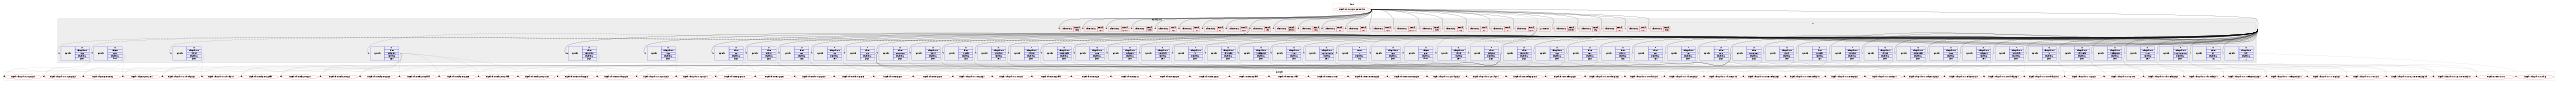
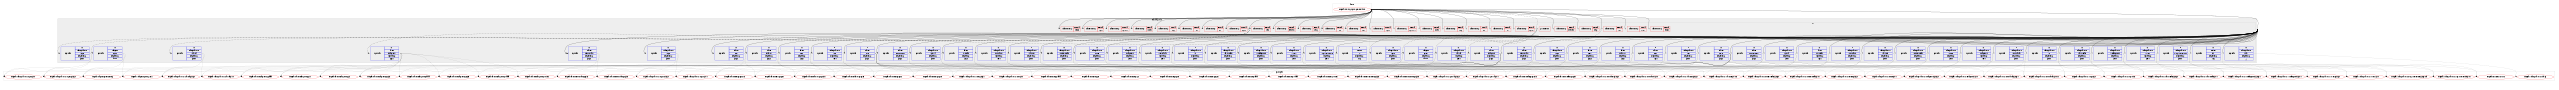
node "portage://libs-qt/qtsvg-6.9999": label "portage://libs-qt/qtsvg-6.9999" -> "portage://dev-qt/qtsvg-6.9999"
